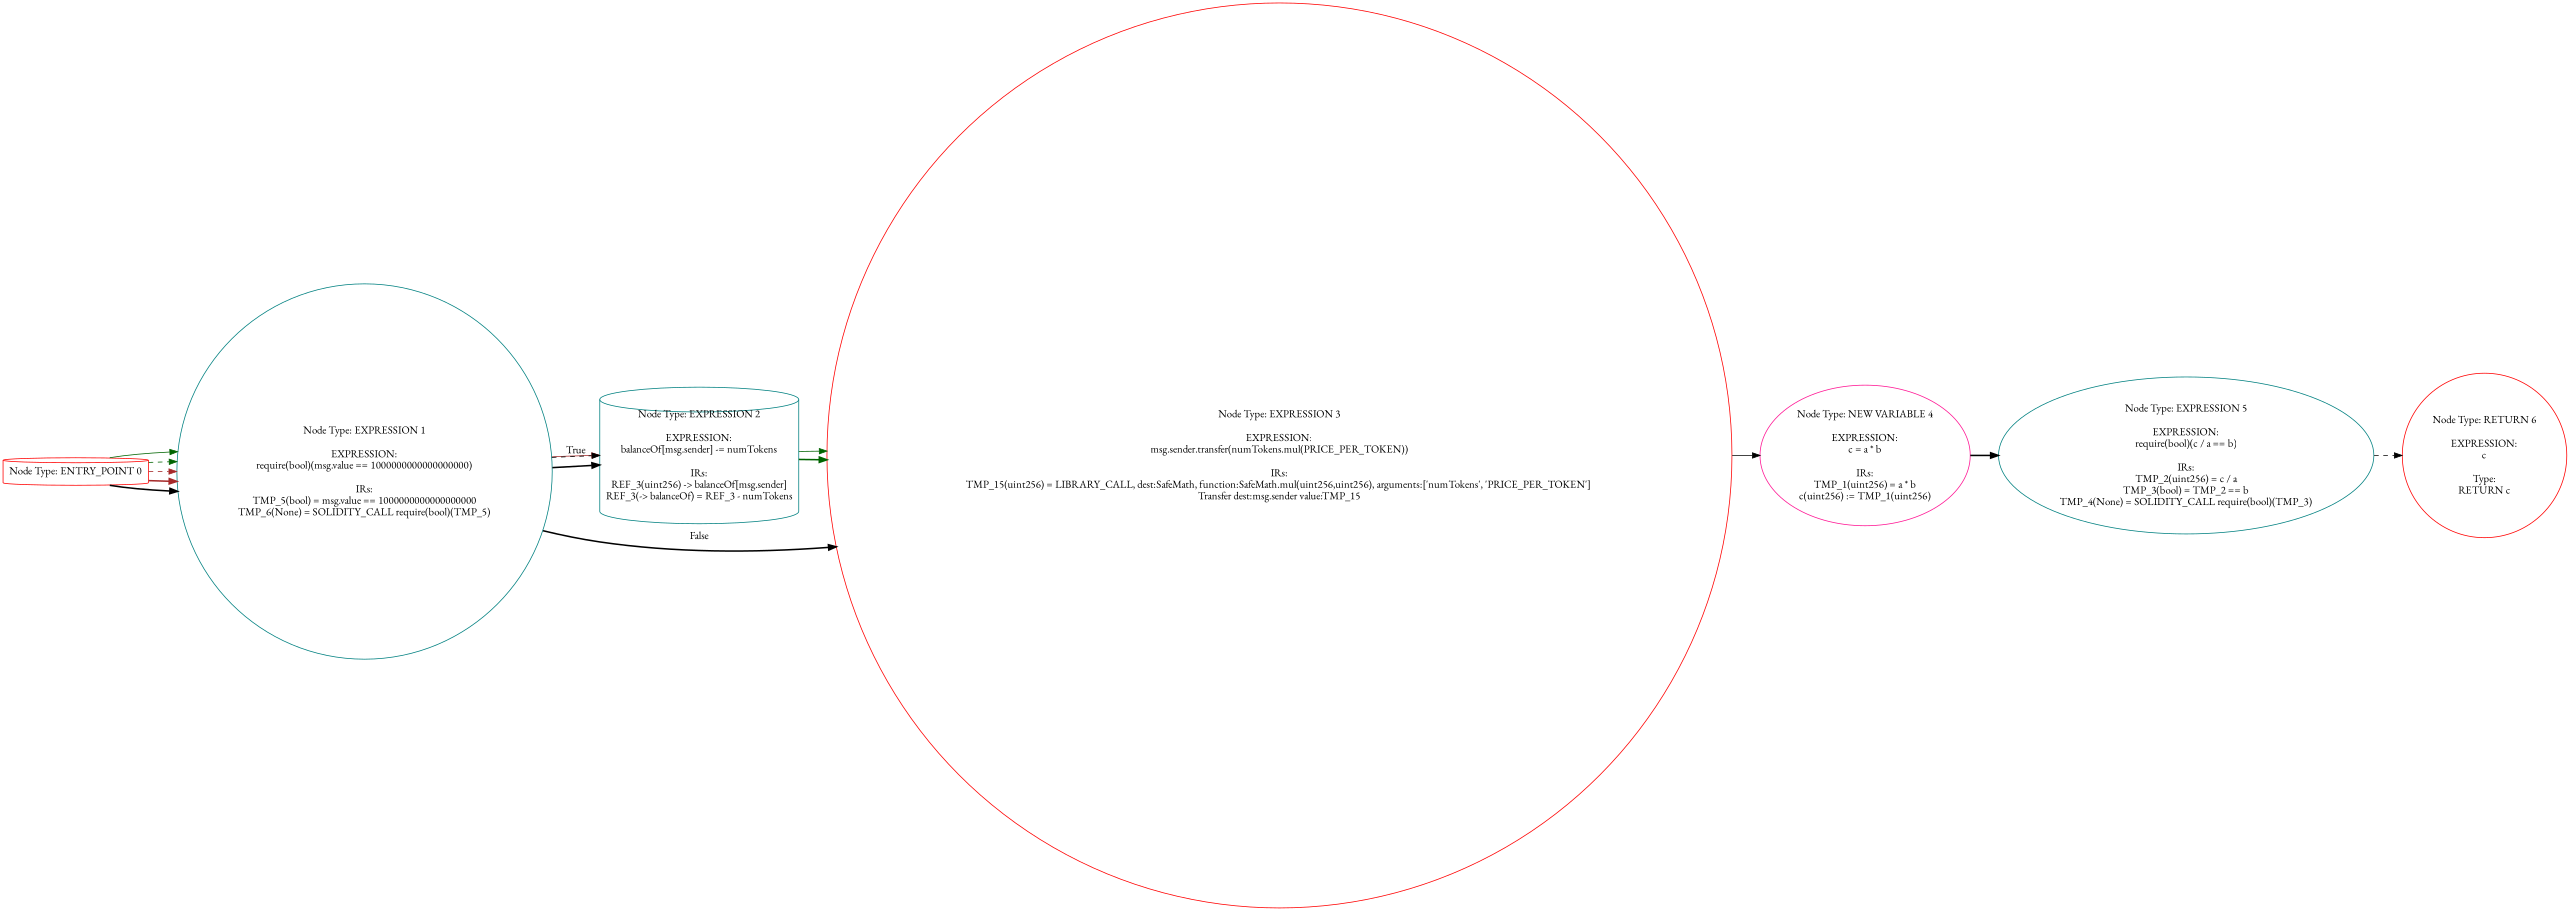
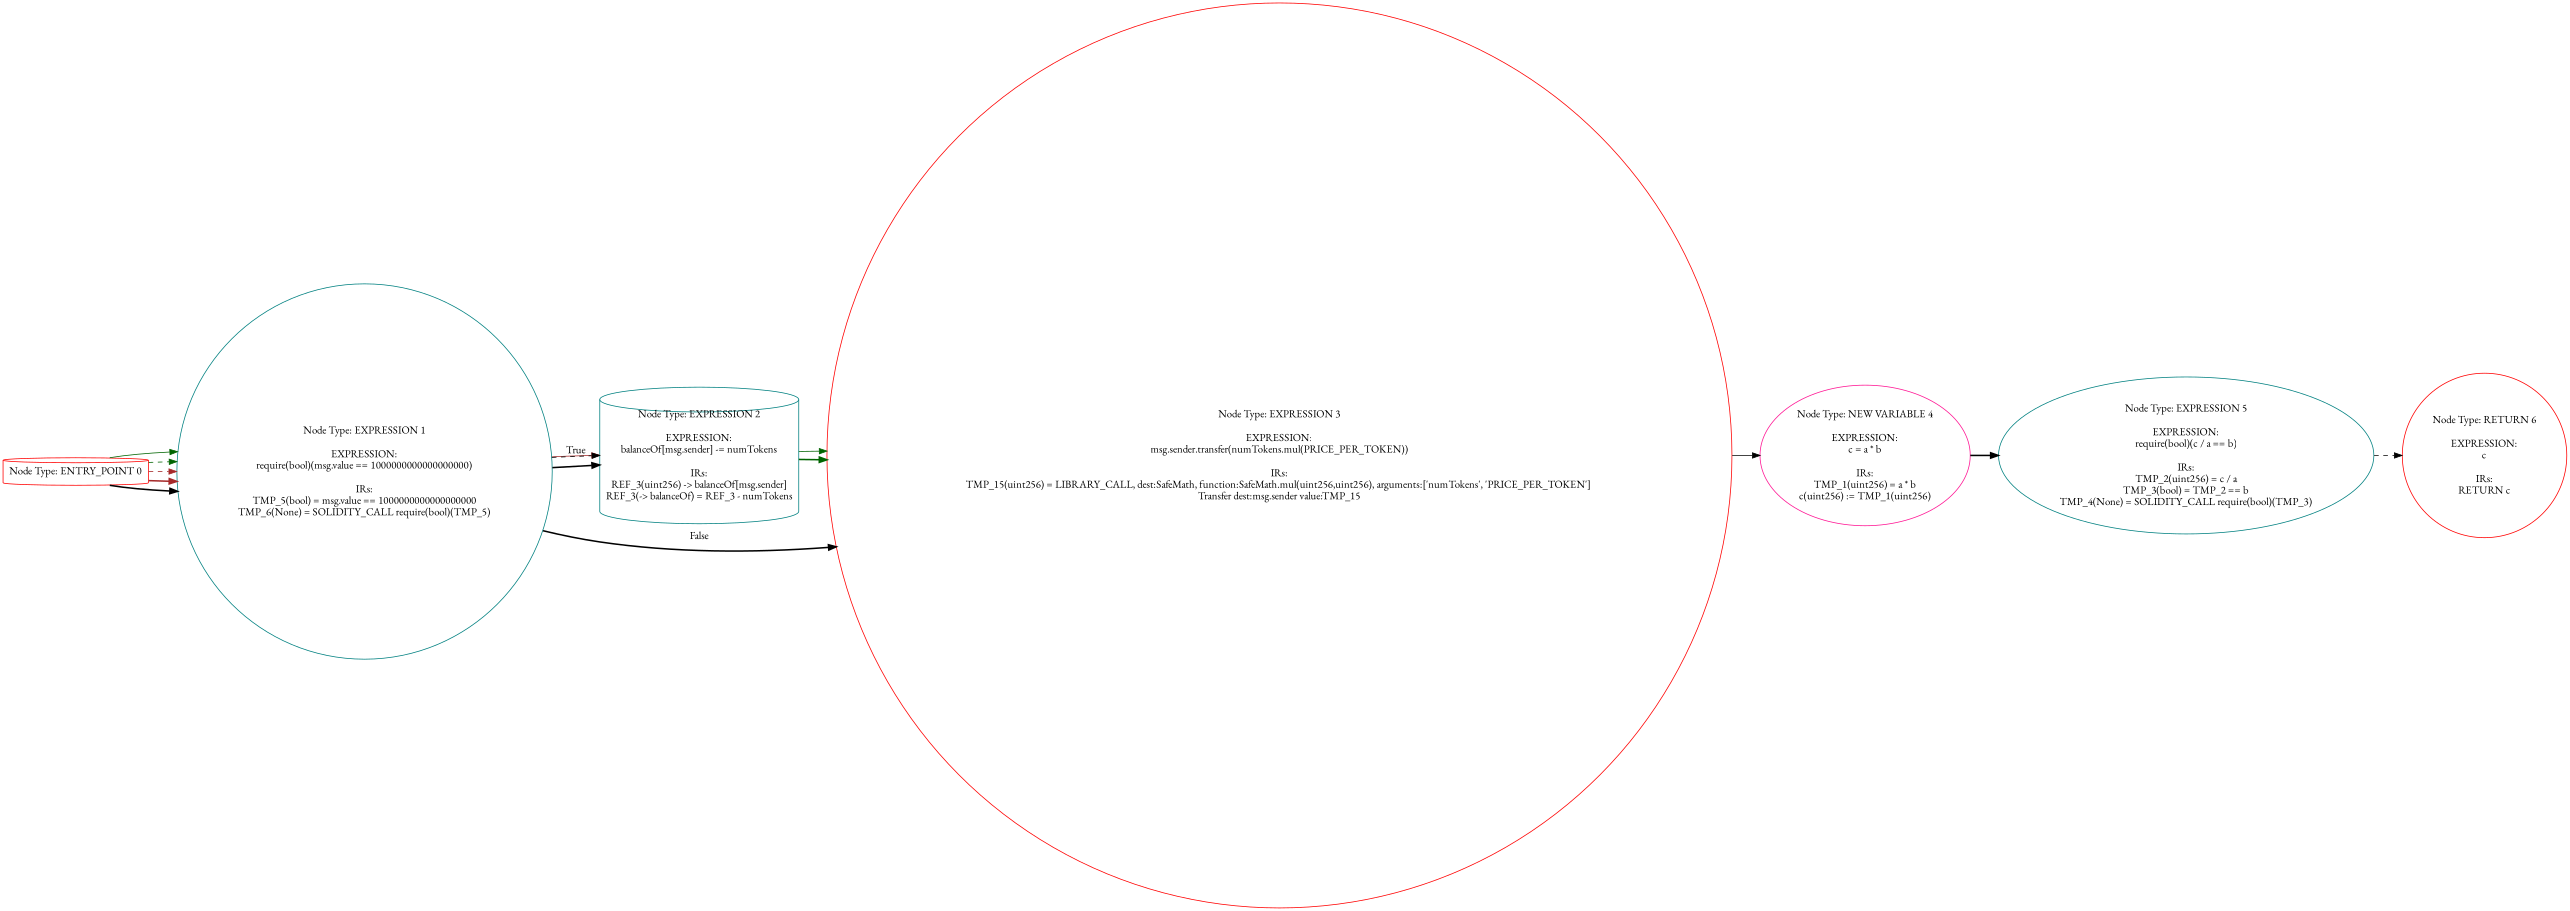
node "Node Type: RETURN 6 EXPRESSION: c Type: RETURN c": label "Node Type: RETURN 6 EXPRESSION: c Type: RETURN c" -> "Node Type: RETURN 6 EXPRESSION: c IRs: RETURN c"
